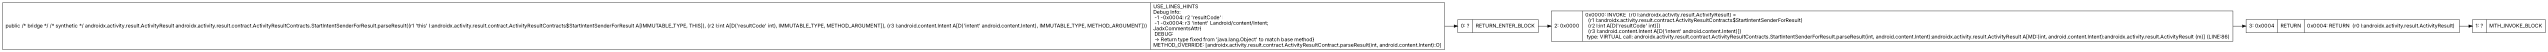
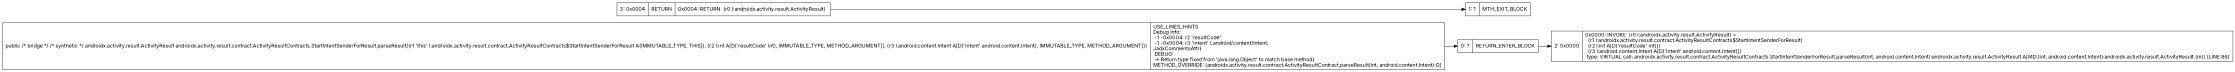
edge "2: 0x0000" -> "3: 0x0004": removed
node "1: ?": text "MTH_INVOKE_BLOCK" -> "MTH_EXIT_BLOCK"
